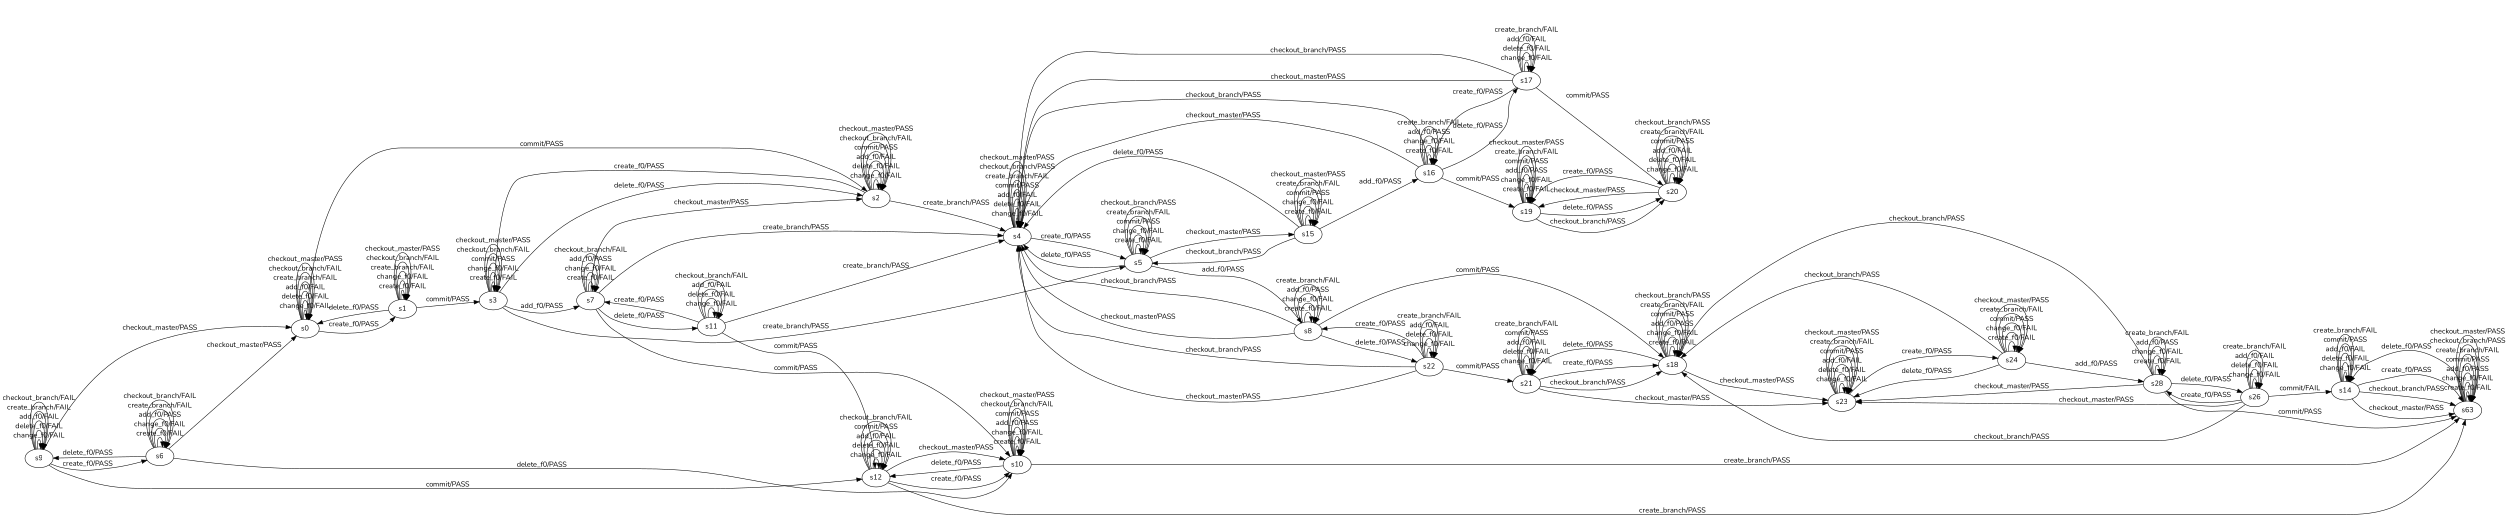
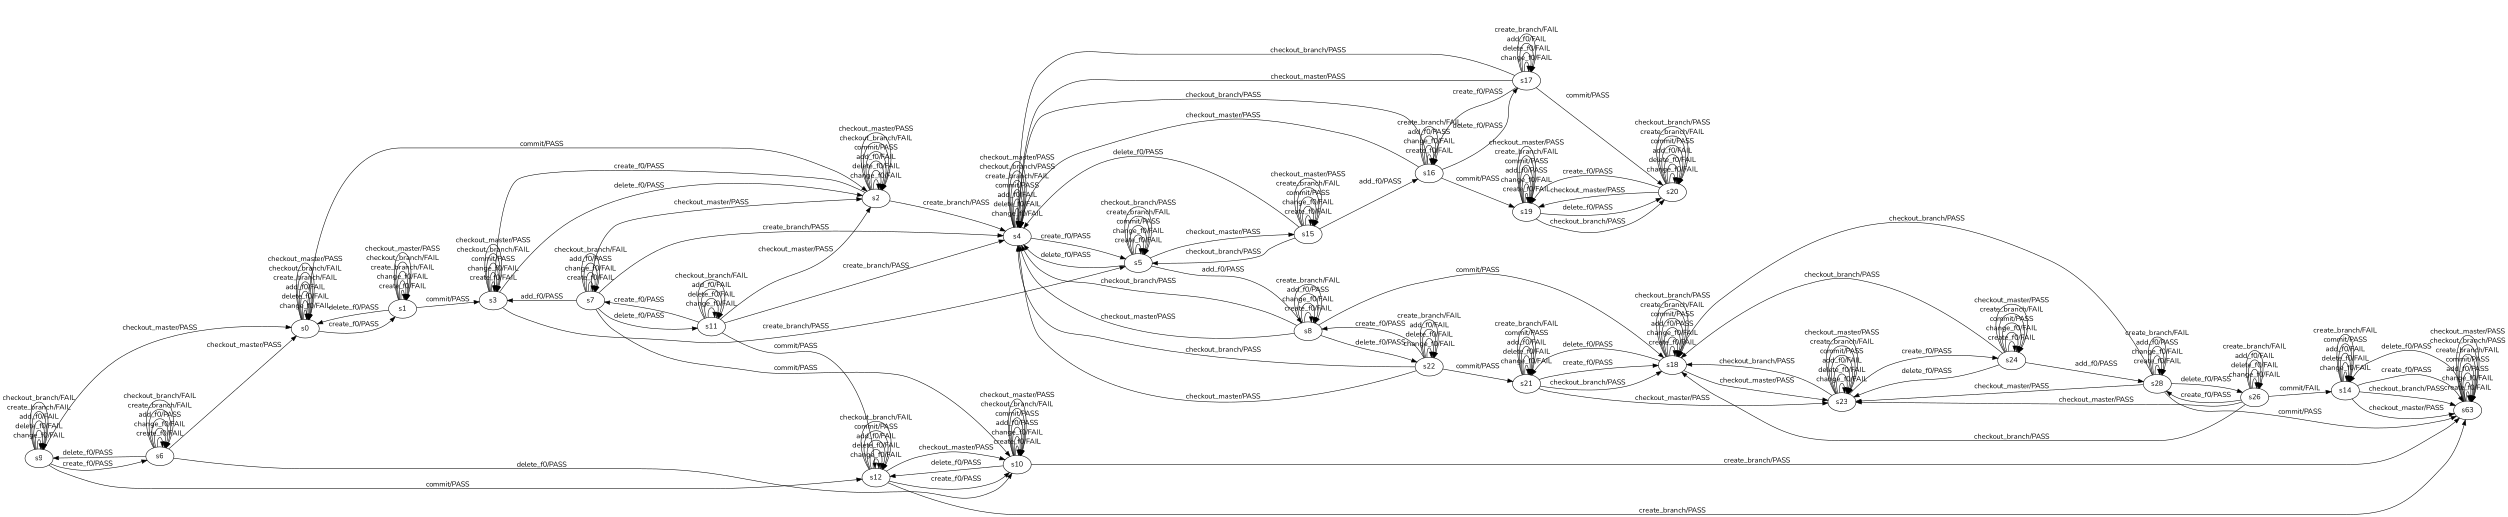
edge "s11" -> "s2": added, label "checkout_master/PASS"
edge "s3" -> "s7": reversed
edge "s23" -> "s18": added, label "checkout_branch/PASS"
